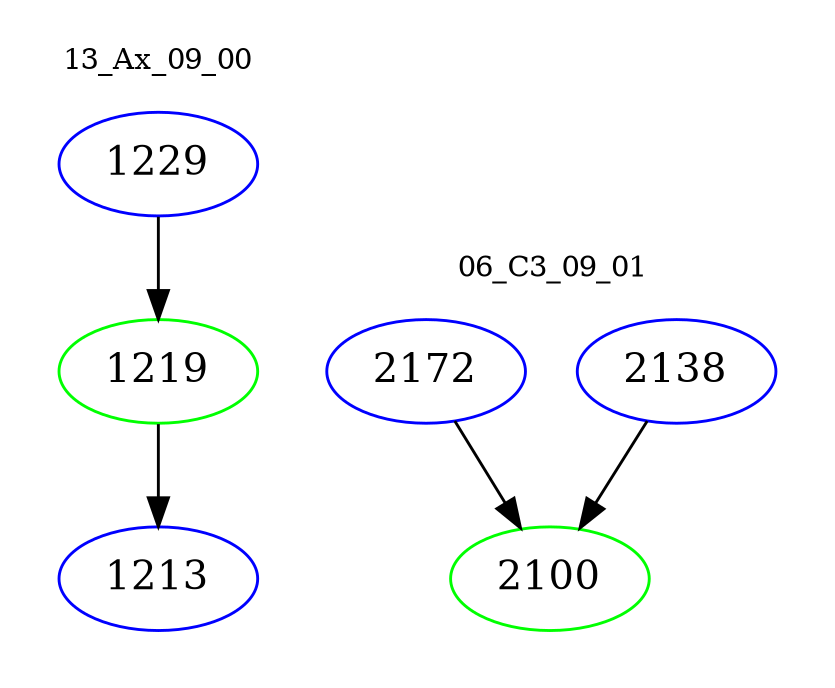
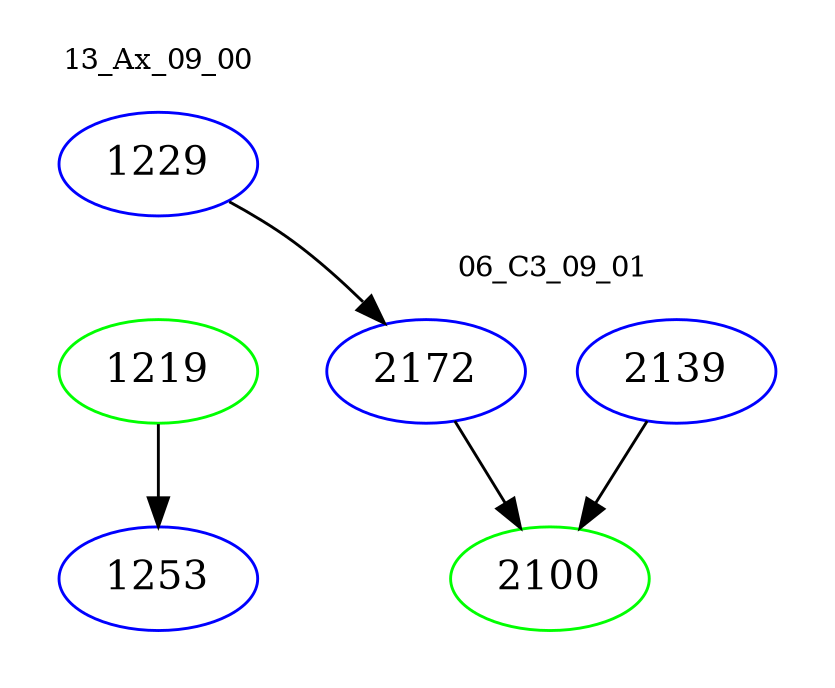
edge "1229" -> "1219": now "1229" -> "2172"
node "2138": label "2138" -> "2139"
node "1213": label "1213" -> "1253"
